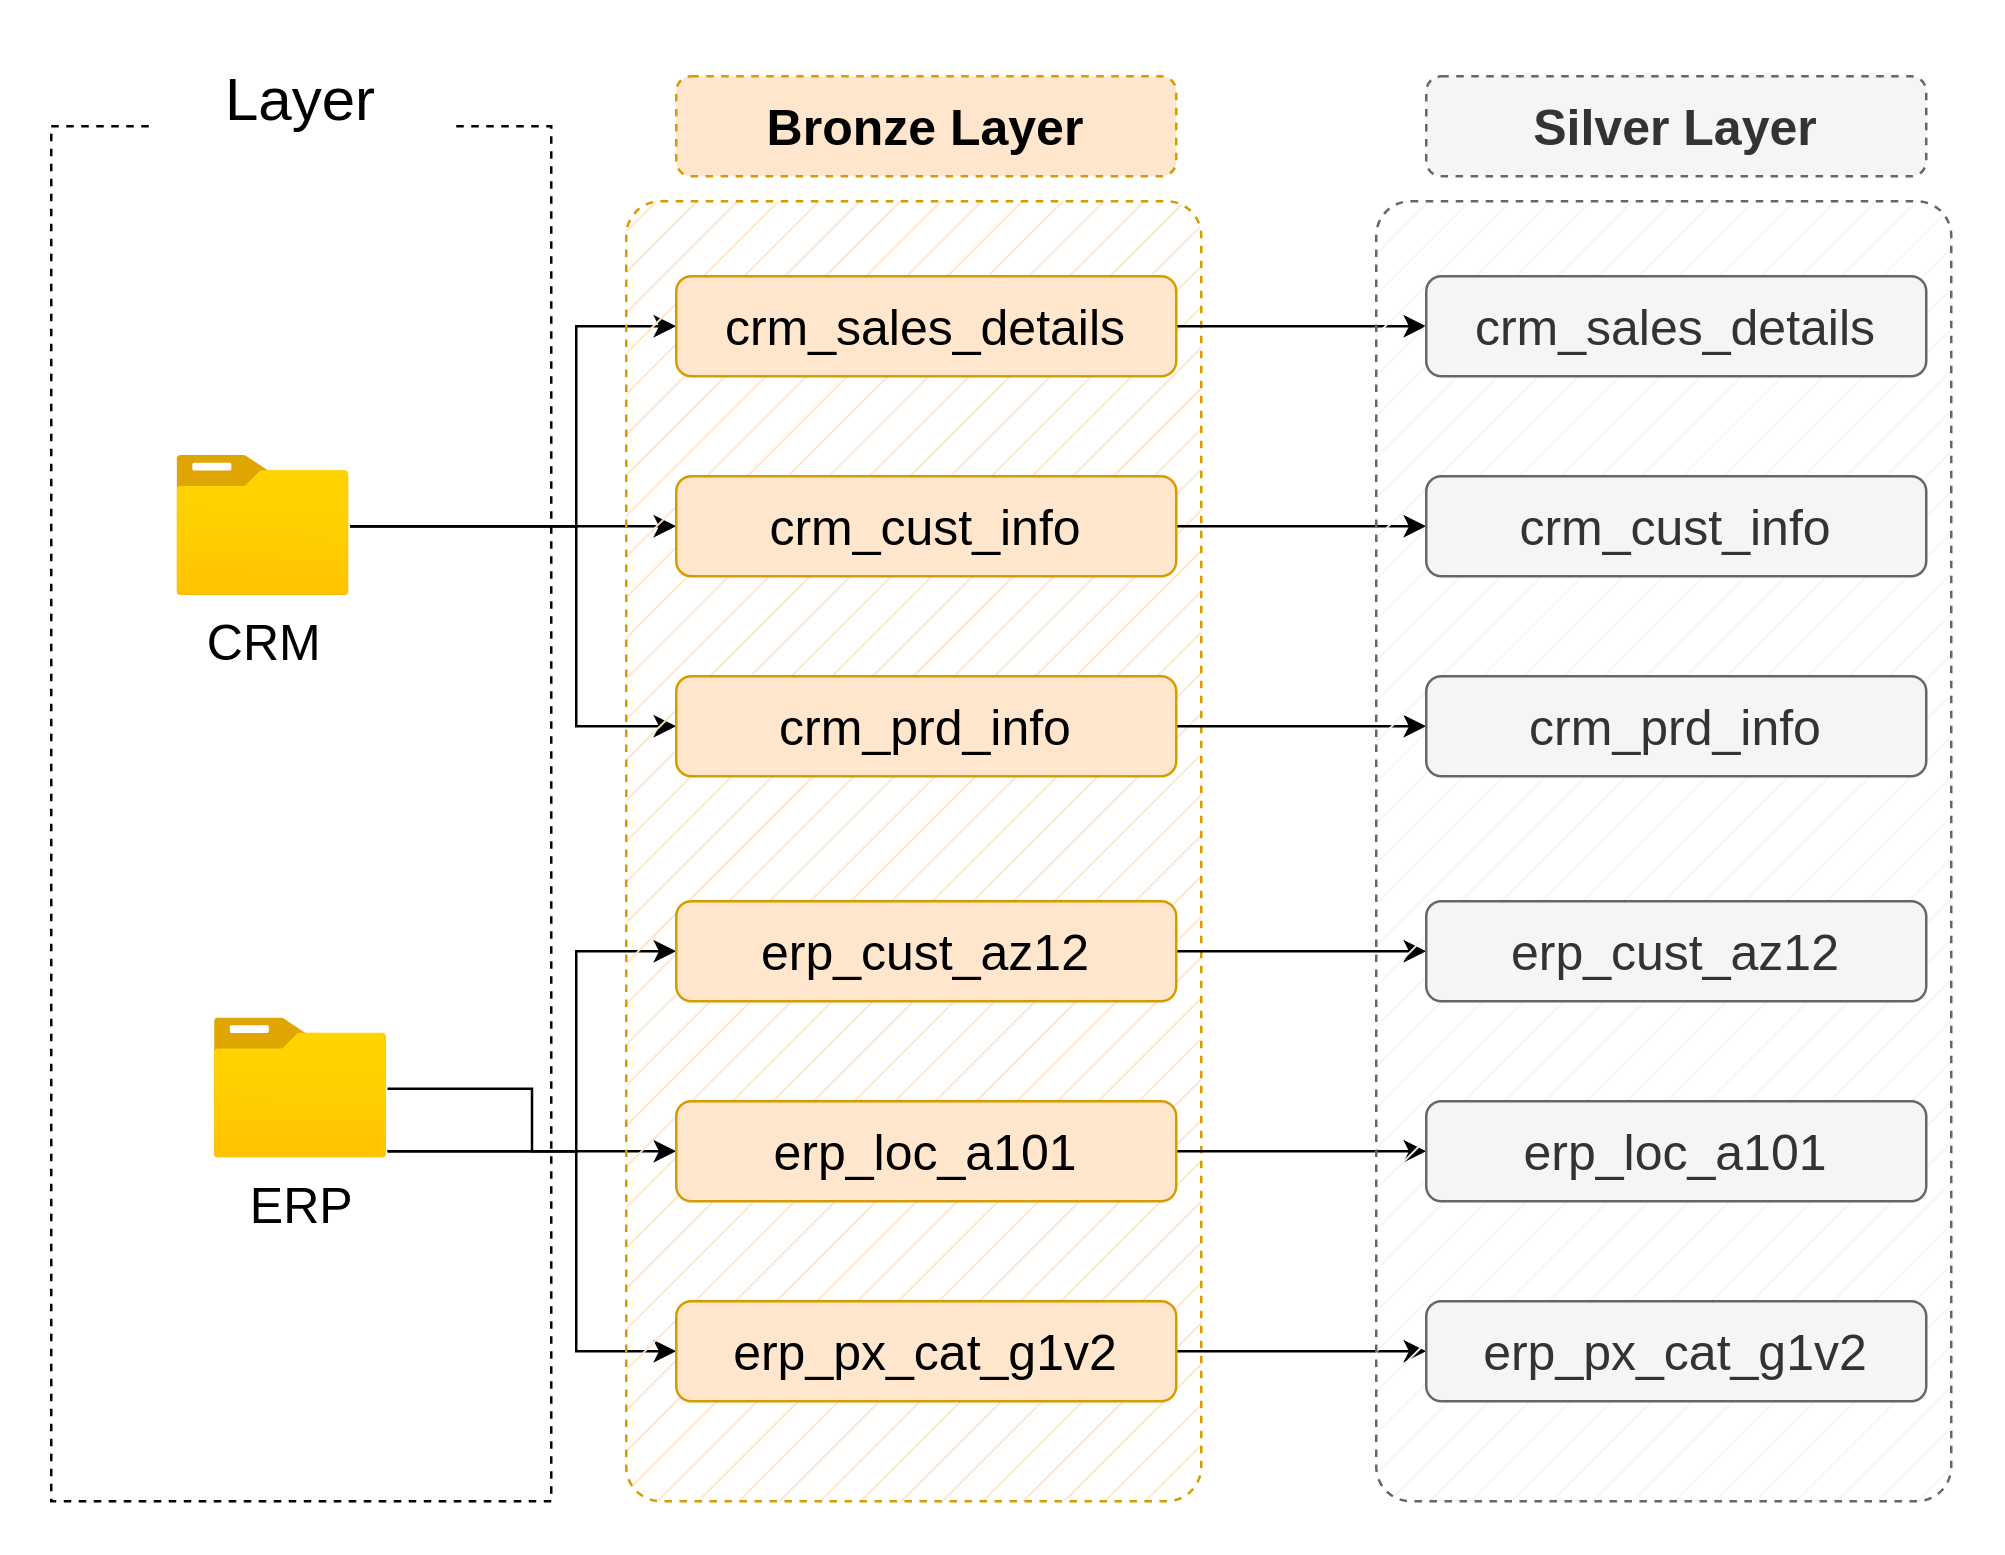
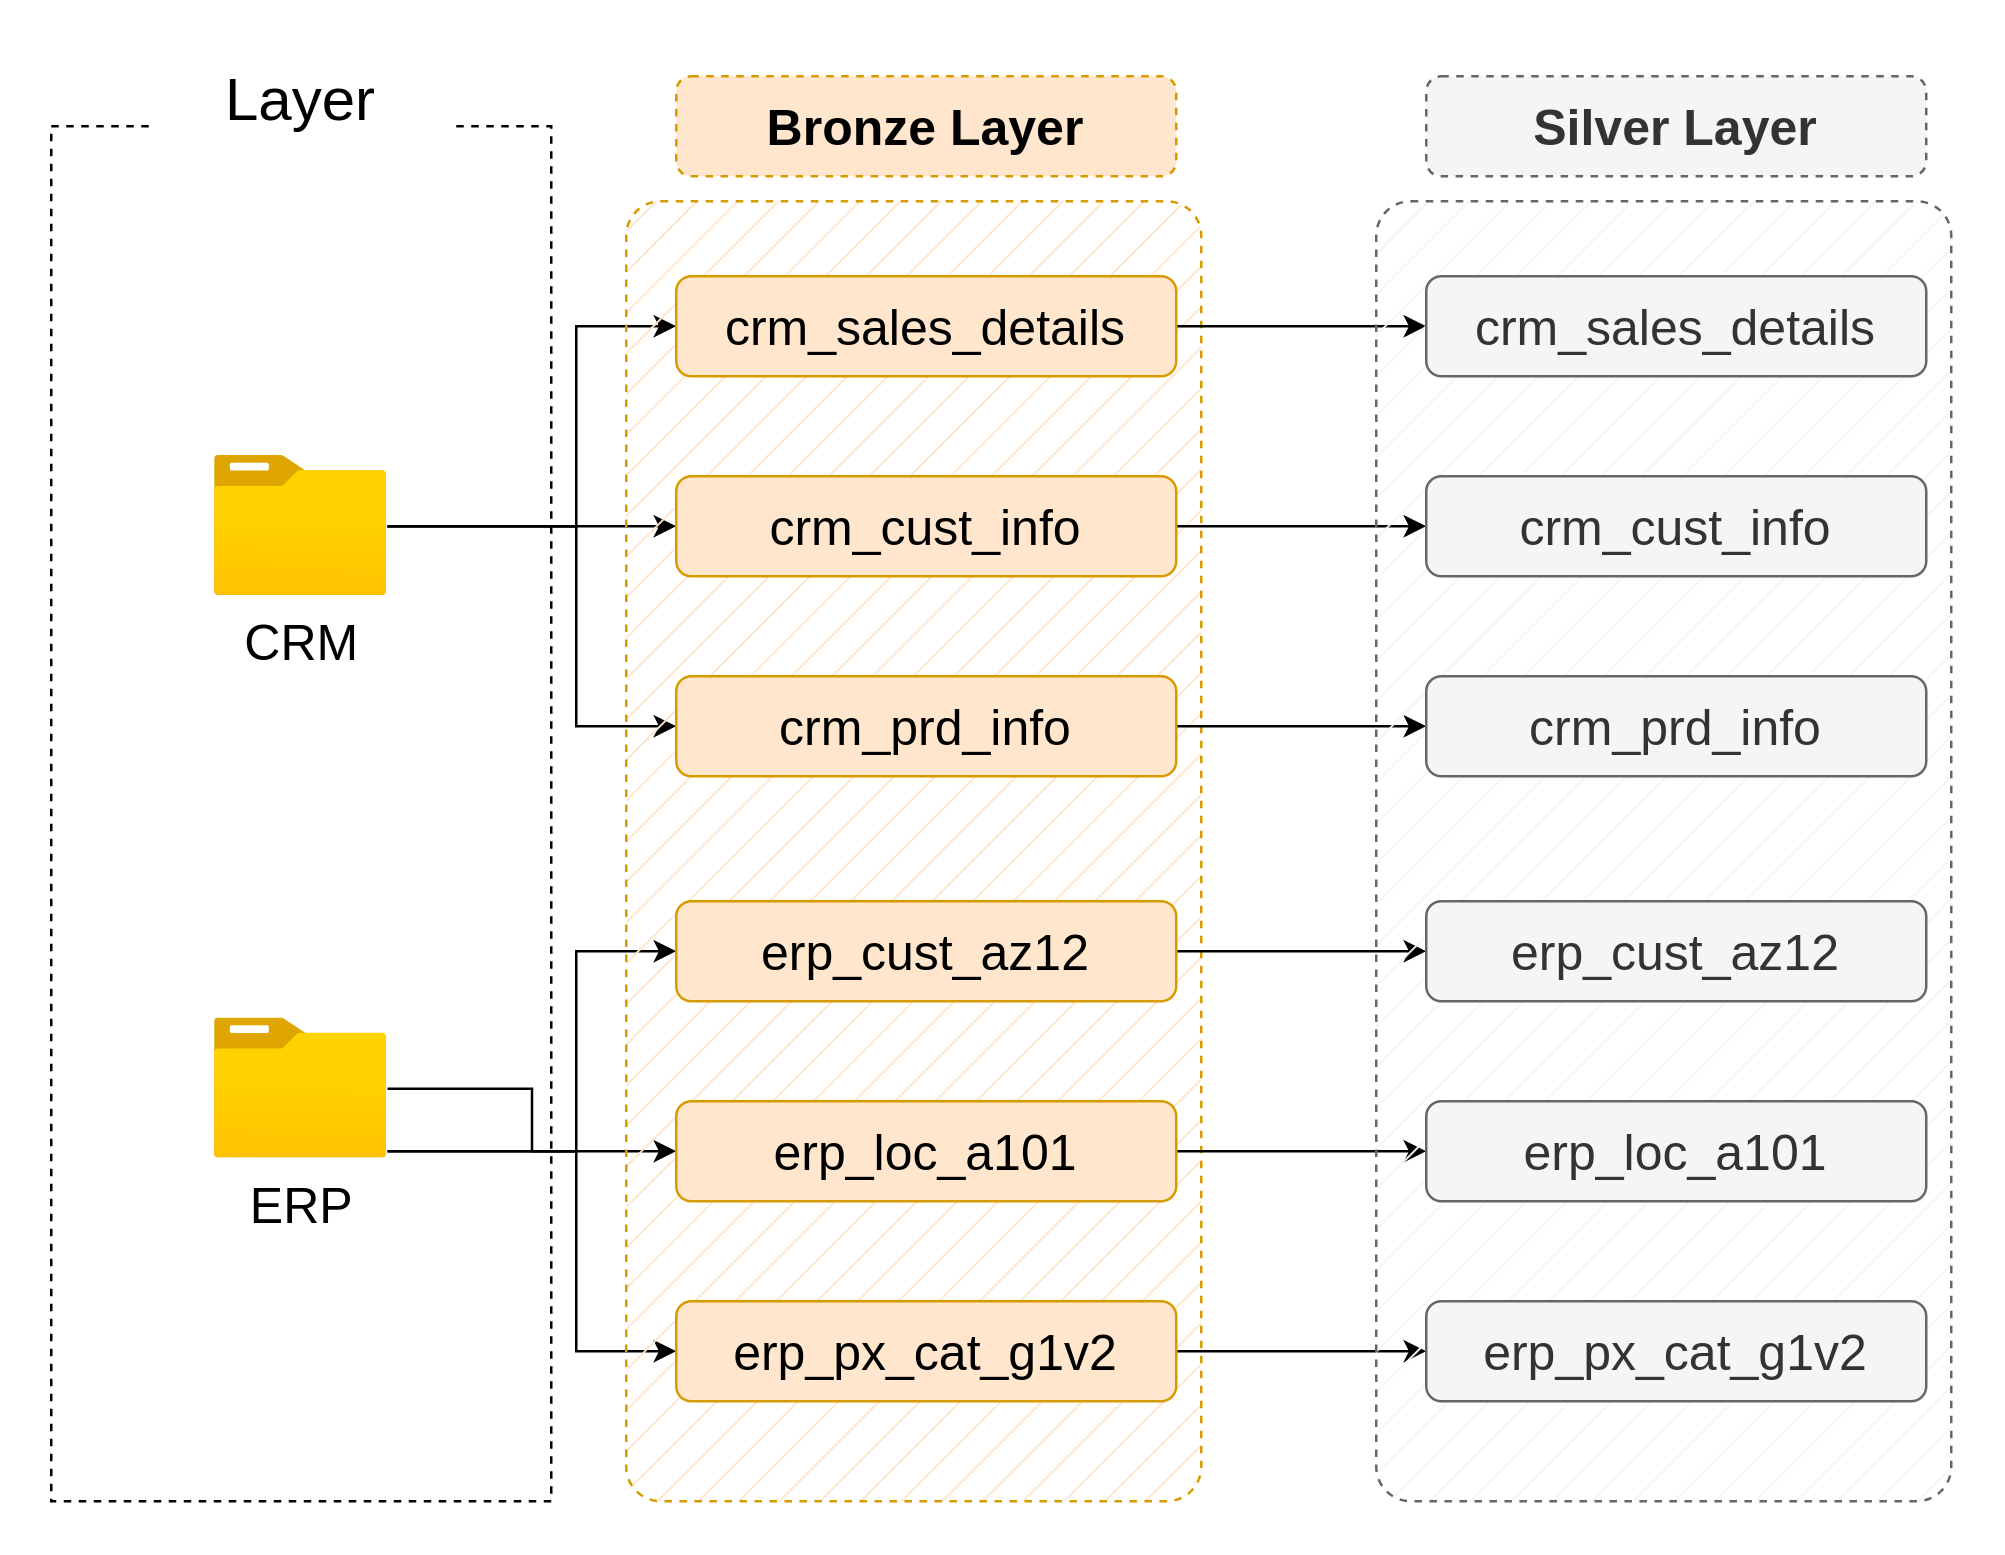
node "CRM": moved (264, 526) -> (301, 526)
